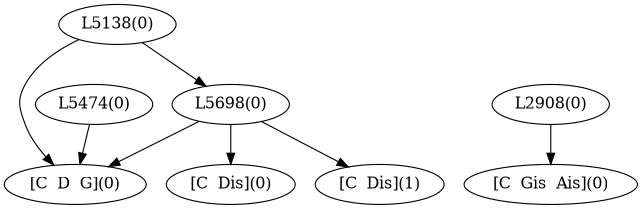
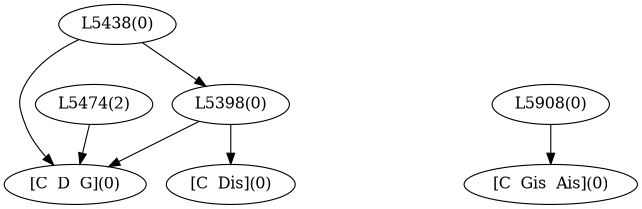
node "L5138(0)": label "L5138(0)" -> "L5438(0)"
node "L5474(0)": label "L5474(0)" -> "L5474(2)"
node "L5698(0)": label "L5698(0)" -> "L5398(0)"
node "L2908(0)": label "L2908(0)" -> "L5908(0)"
node "[C  Dis](1)": removed
